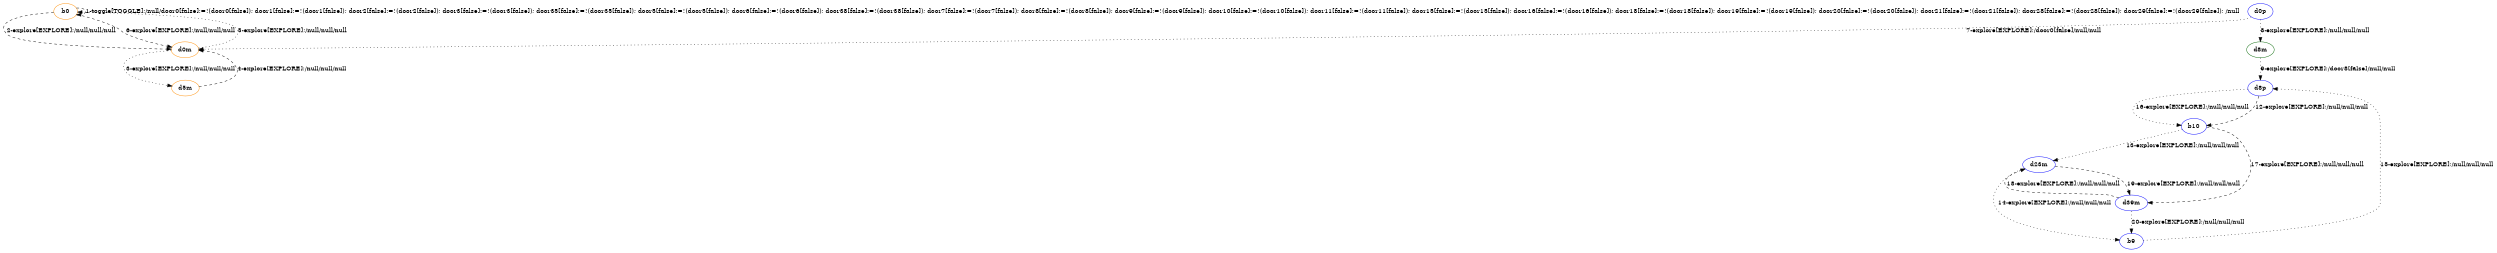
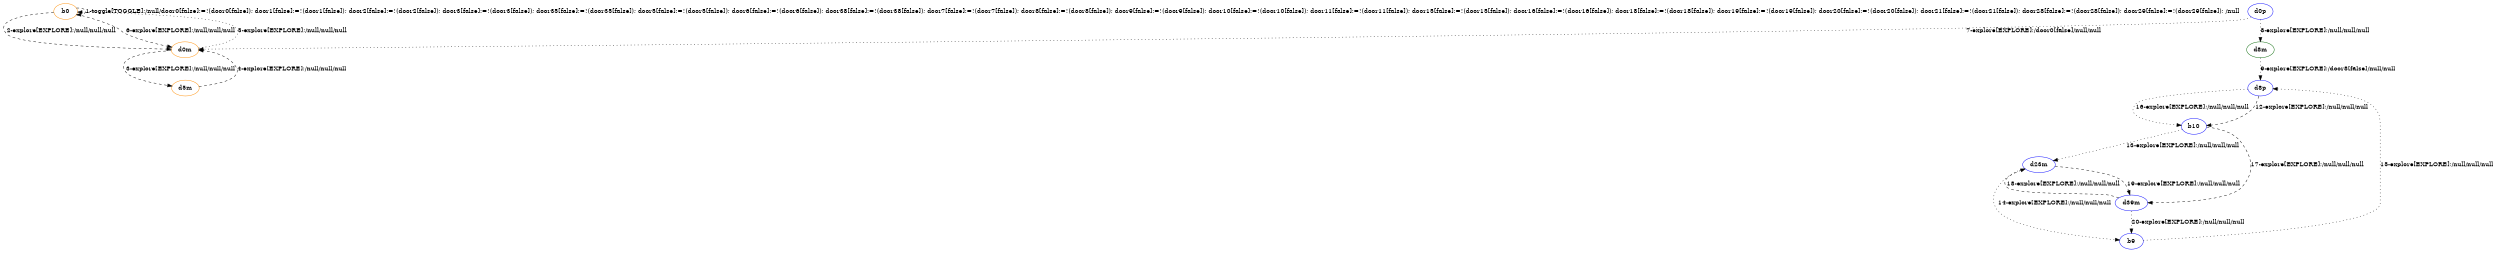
edge "d0m" -> "d5m": style dotted -> dashed
